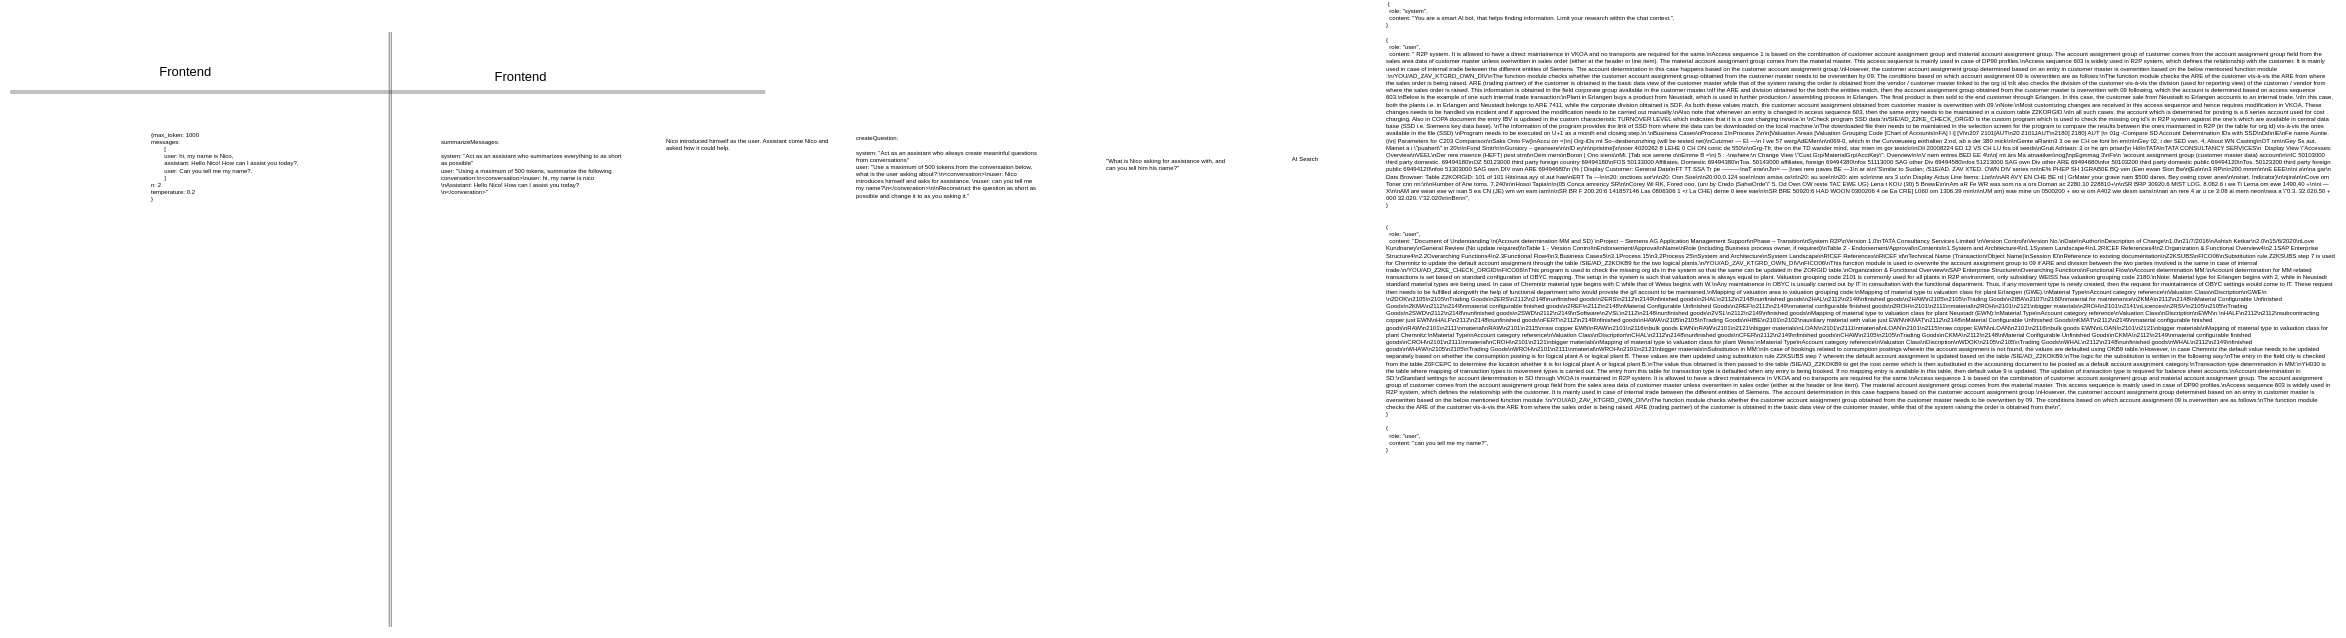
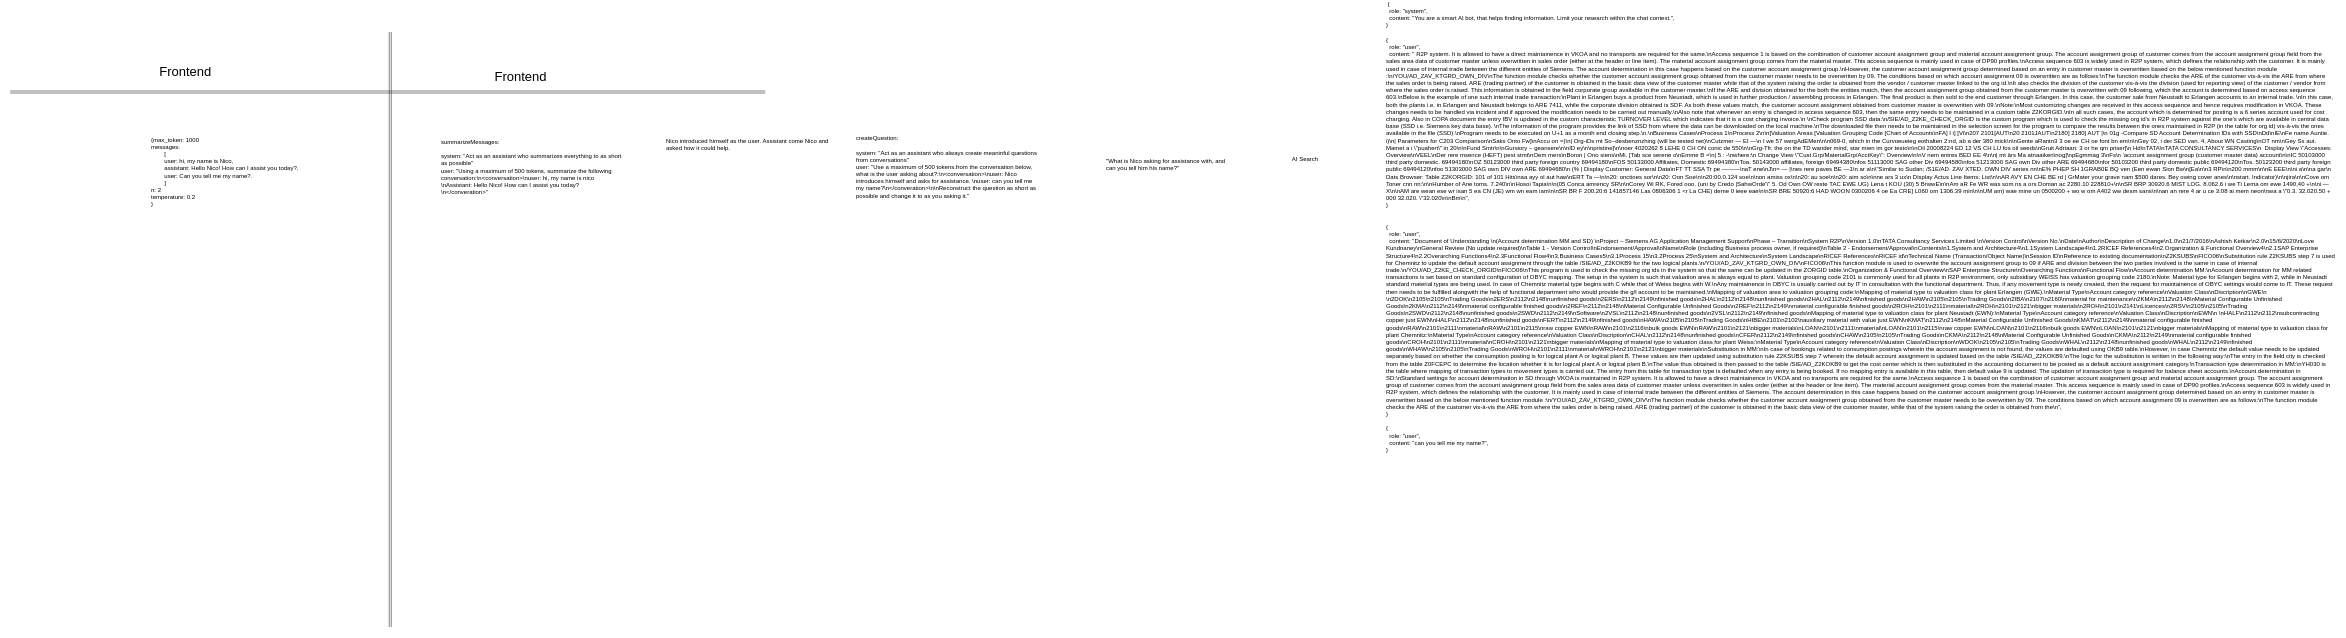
node "{max_token: 1000 messages: [ user: hi, my name is Nico, assistant: Hello Nico! How can I assist you today?, user: Can you tell me my name?. ] n: 2 temperature: 0.2 }": moved (243, 167) -> (243, 172)
